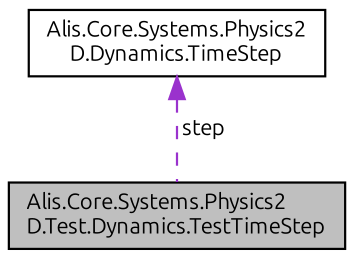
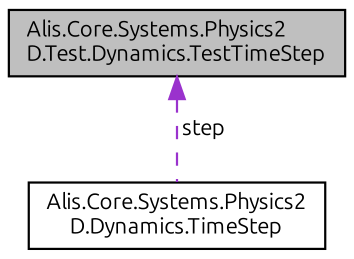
edge "Alis.Core.Systems.Physics2 D.Test.Dynamics.TestTimeStep" -> "Alis.Core.Systems.Physics2 D.Dynamics.TimeStep": reversed
